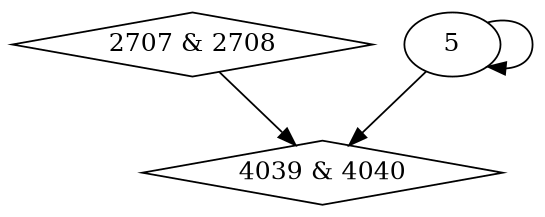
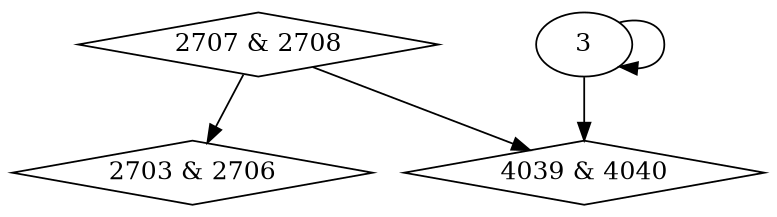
node "5": label "5" -> "3"
node "2703 & 2706": added
